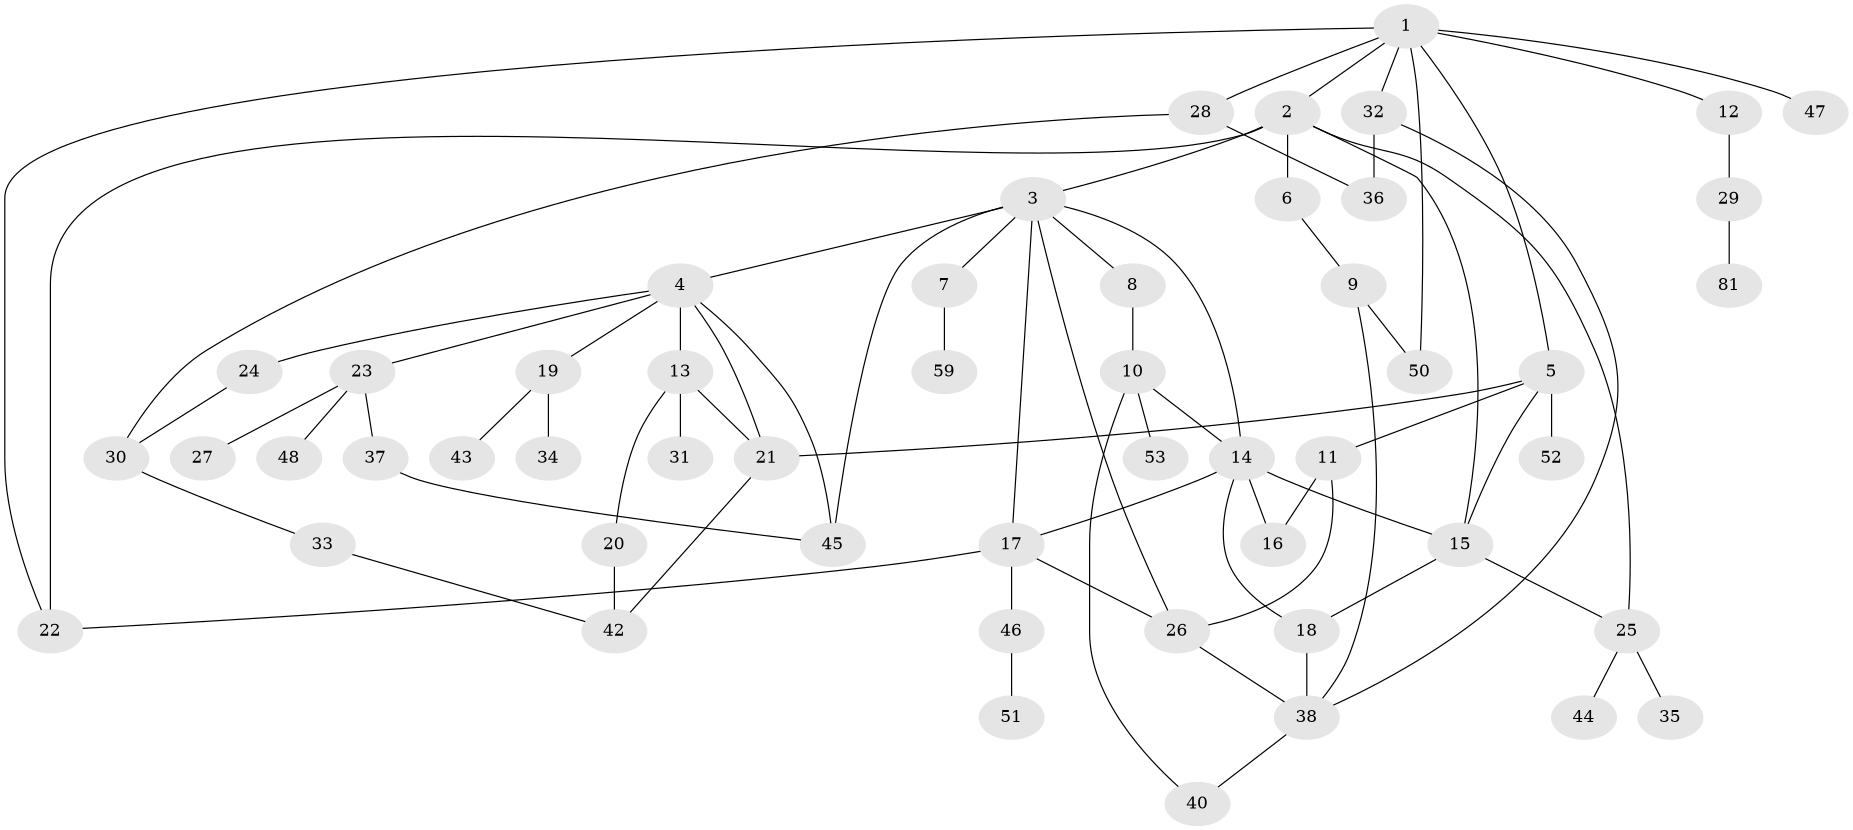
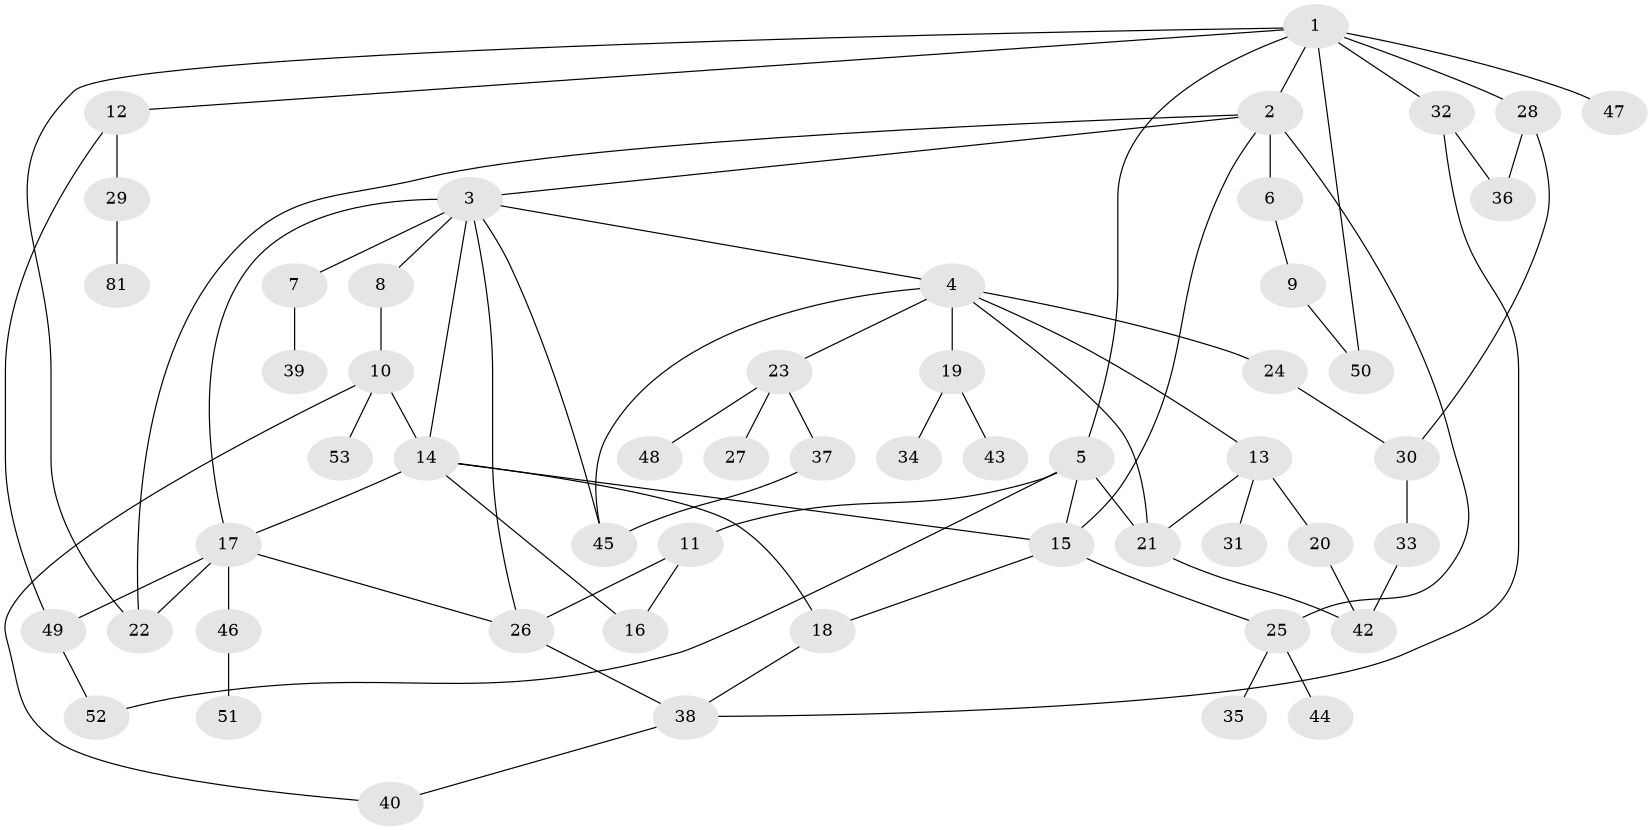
node "59": label "59" -> "39"
edge "9" -- "38": removed
node "49": added
